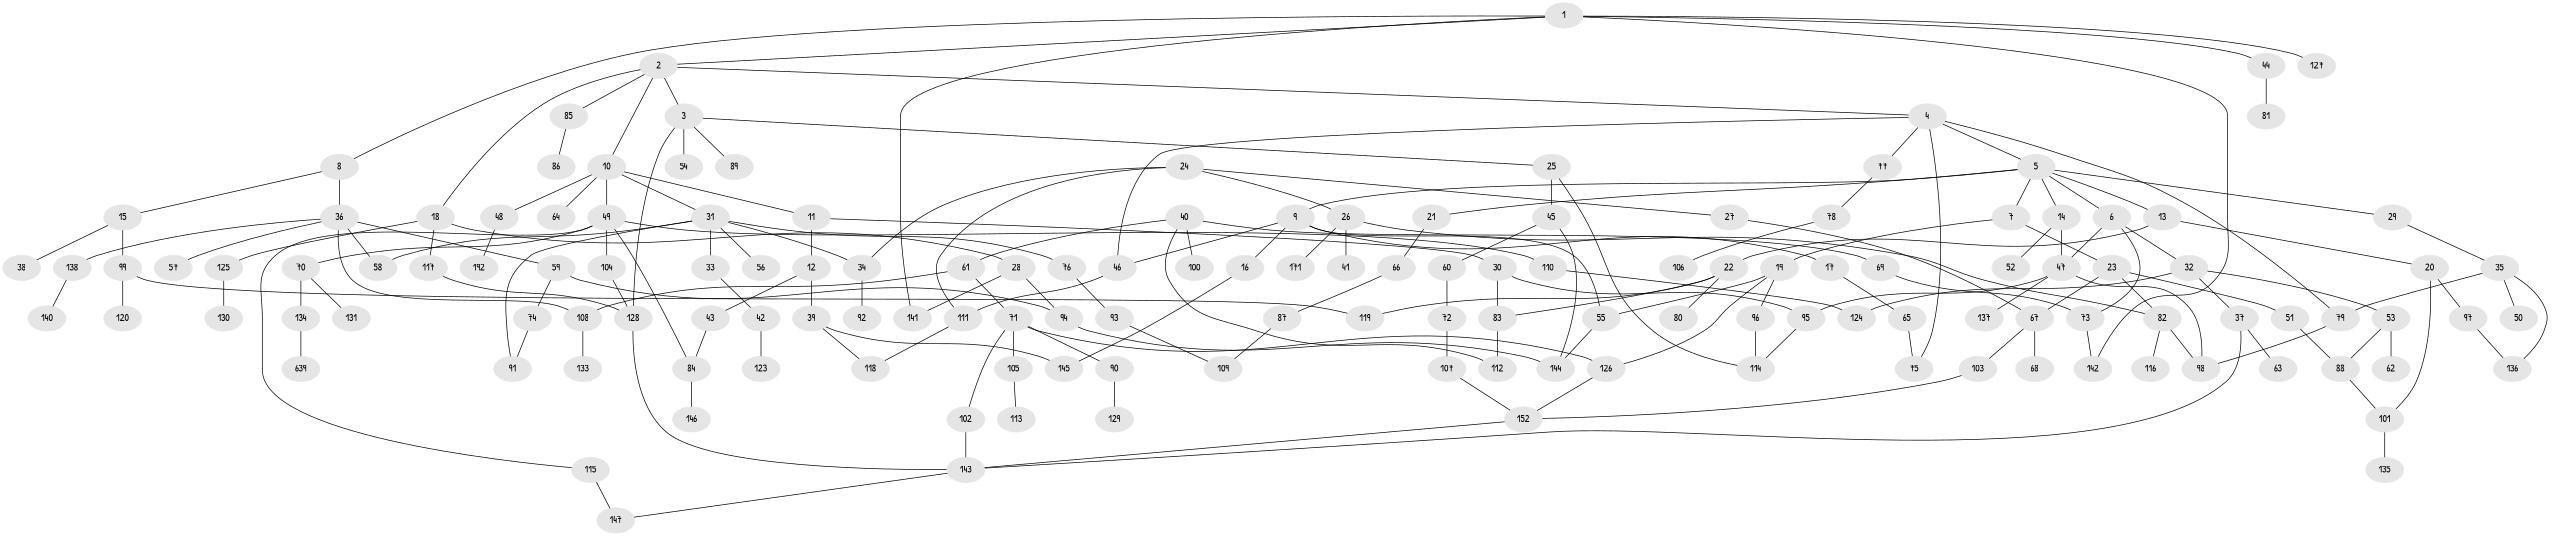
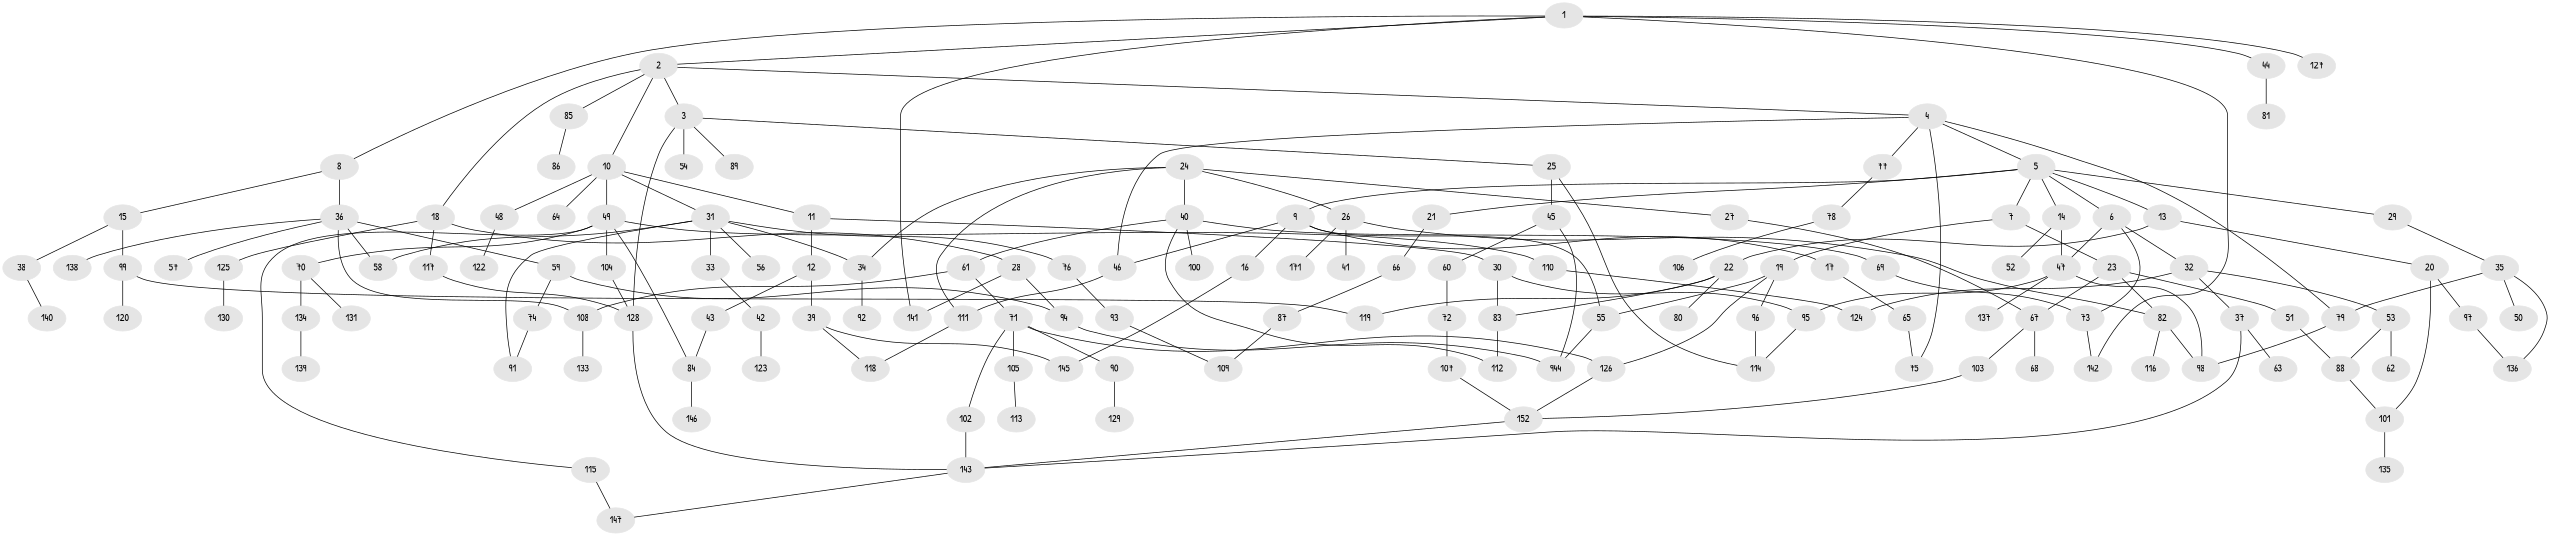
edge "24" -- "40": added
node "192": label "192" -> "122"
edge "138" -- "140": now "38" -- "140"
node "639": label "639" -> "139"
node "144": label "144" -> "944"
